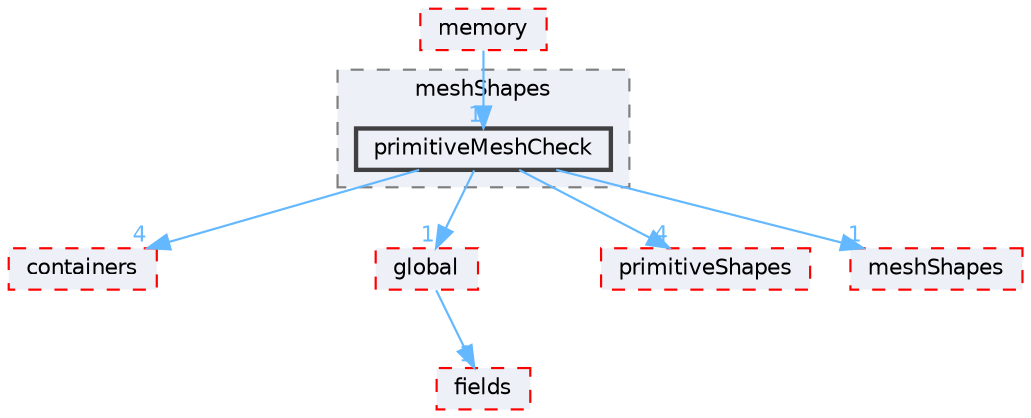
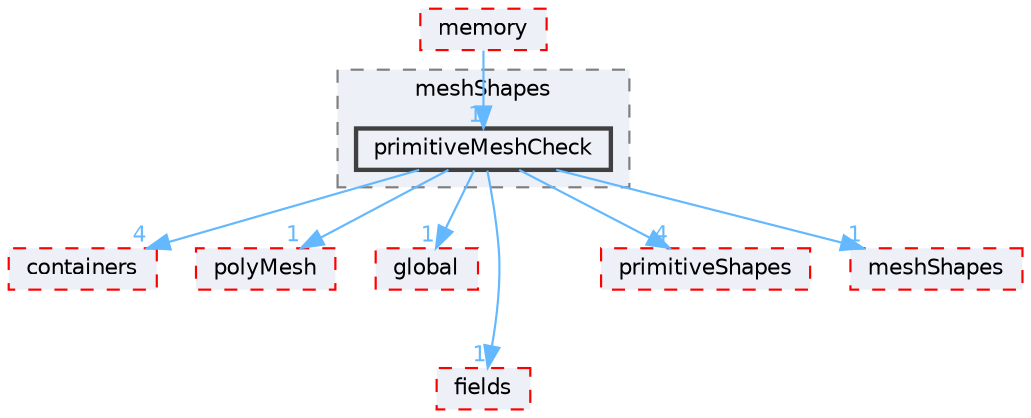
node "polyMesh": added
edge "global" -> "fields": now "primitiveMeshCheck" -> "fields"
